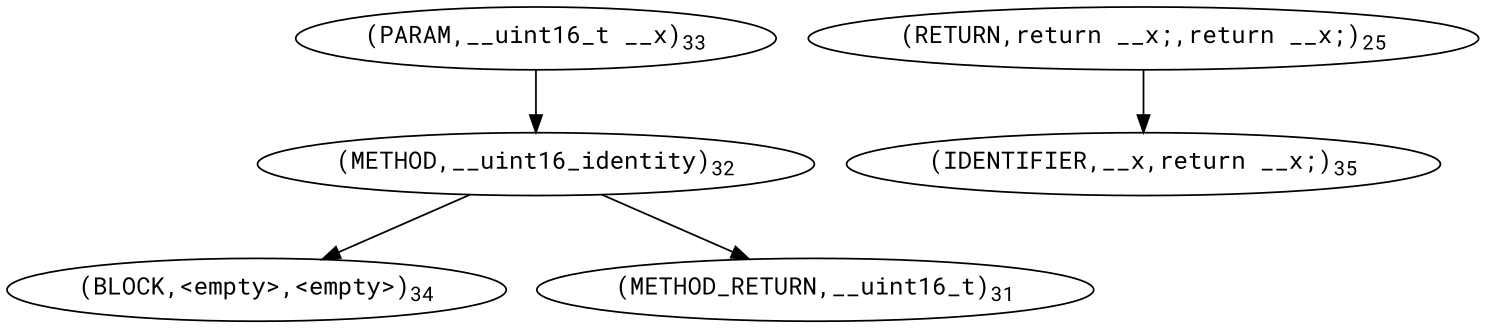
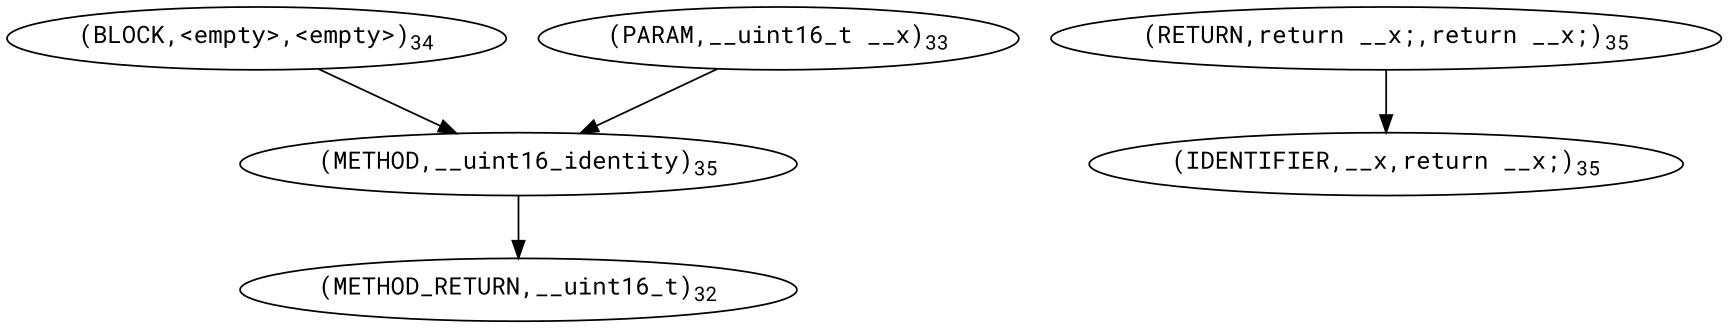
node "(RETURN,return __x;,return __x;)": text "25" -> "35"
node "(METHOD,__uint16_identity)": text "32" -> "35"
edge "(METHOD,__uint16_identity)" -> "(BLOCK,<empty>,<empty>)": reversed
node "(METHOD_RETURN,__uint16_t)": text "31" -> "32"
